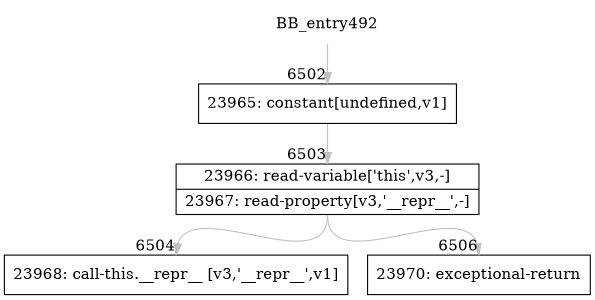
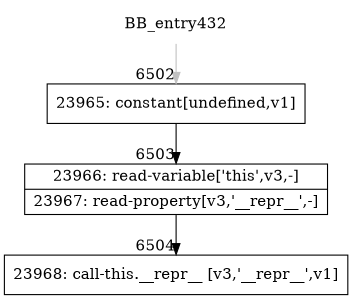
node "BB_entry492": label "BB_entry492" -> "BB_entry432"
edge "23965: constant[undefined,v1]" -> "23966: read-variable['this',v3,-]": color gray -> black
edge "23966: read-variable['this',v3,-]" -> "23968: call-this.__repr__ [v3,'__repr__',v1]": color gray -> black
node "23970: exceptional-return": removed
